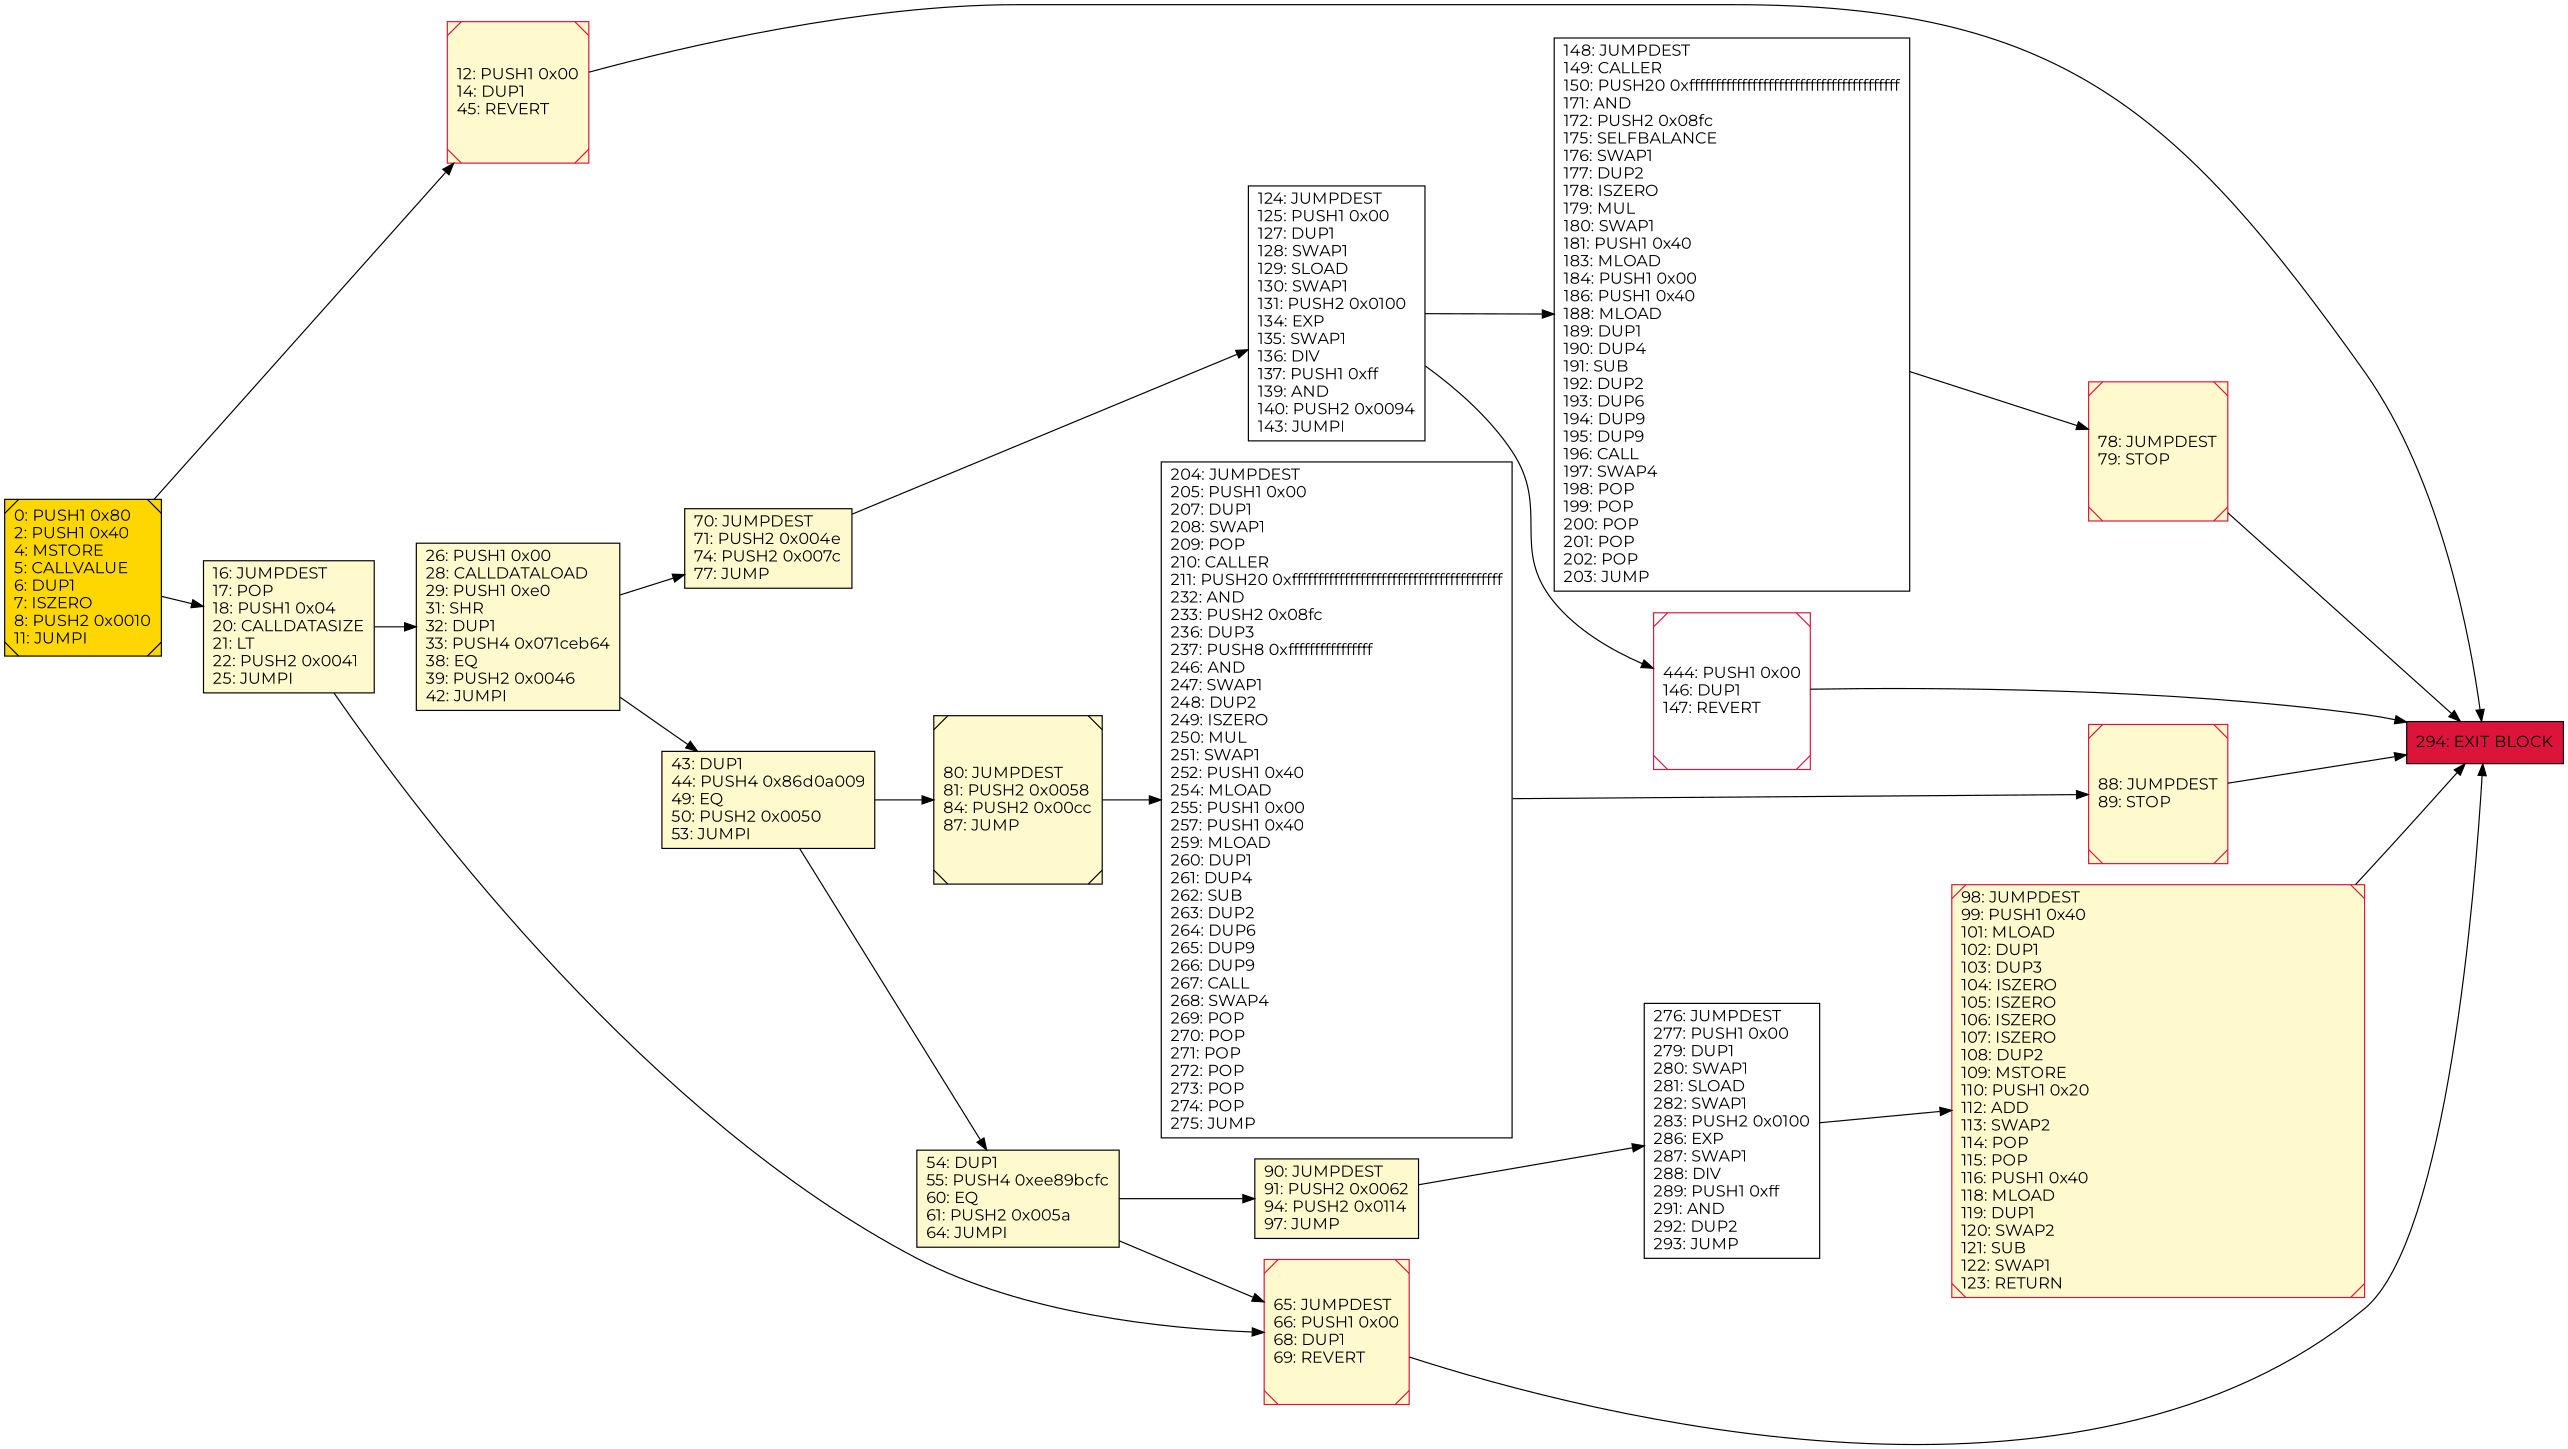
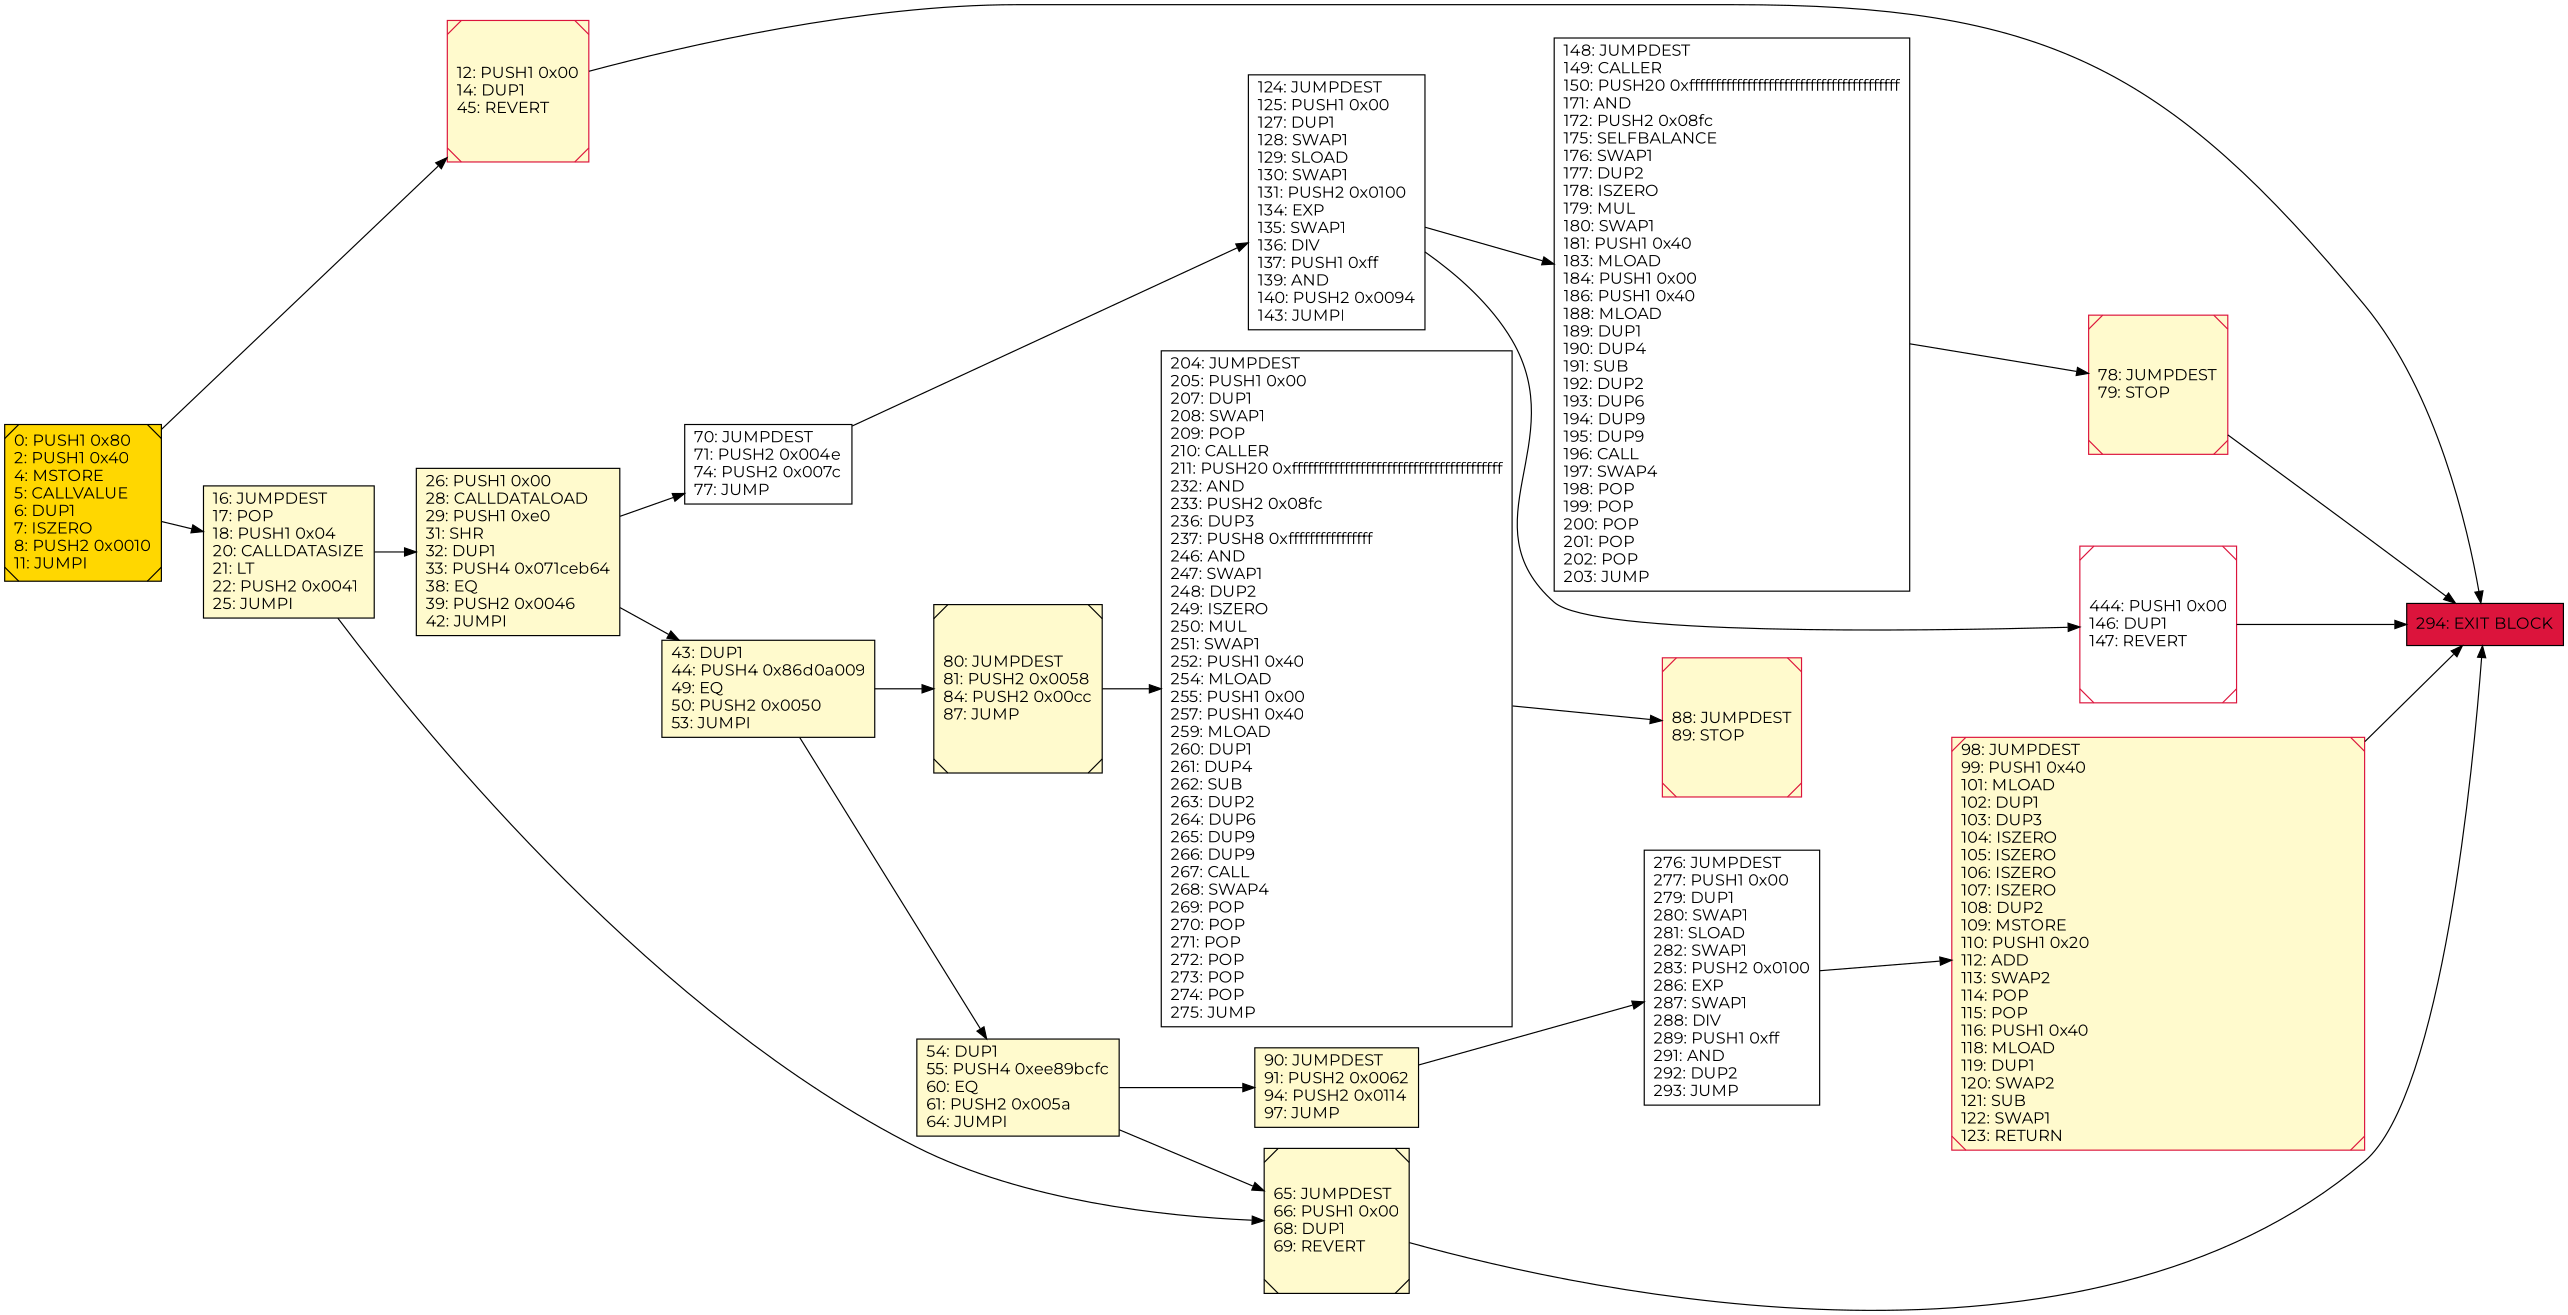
node "70: JUMPDEST 71: PUSH2 0x004e 74: PUSH2 0x007c 77: JUMP": fillcolor lemonchiffon -> white
edge "88: JUMPDEST 89: STOP" -> "294: EXIT BLOCK": removed
node "65: JUMPDEST 66: PUSH1 0x00 68: DUP1 69: REVERT": color crimson -> black
